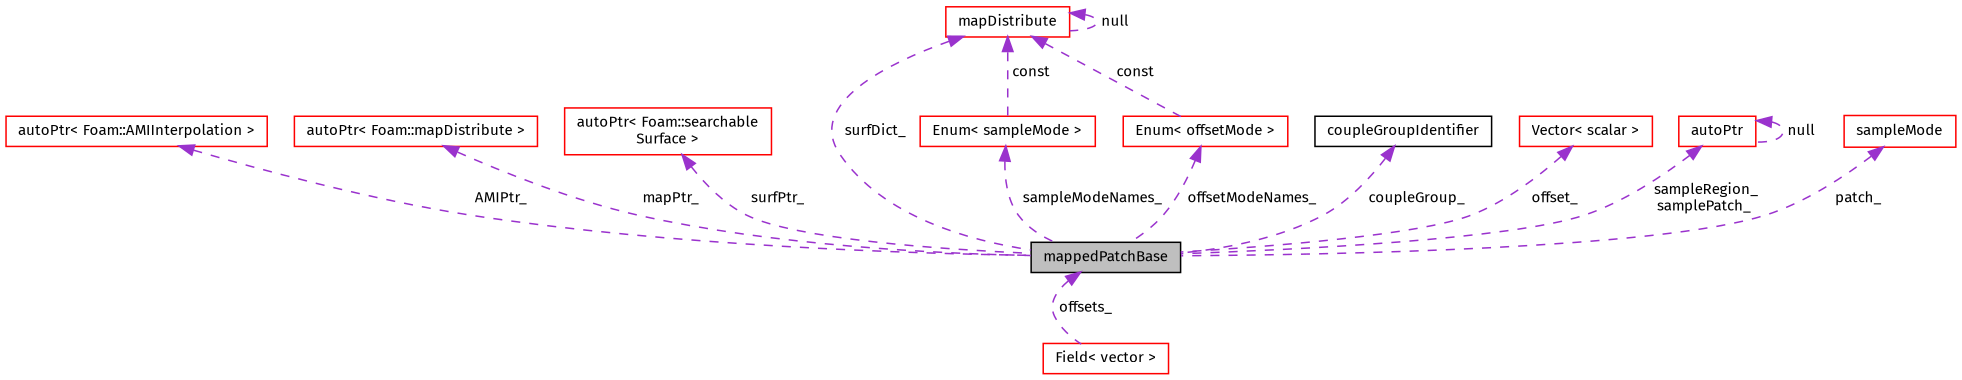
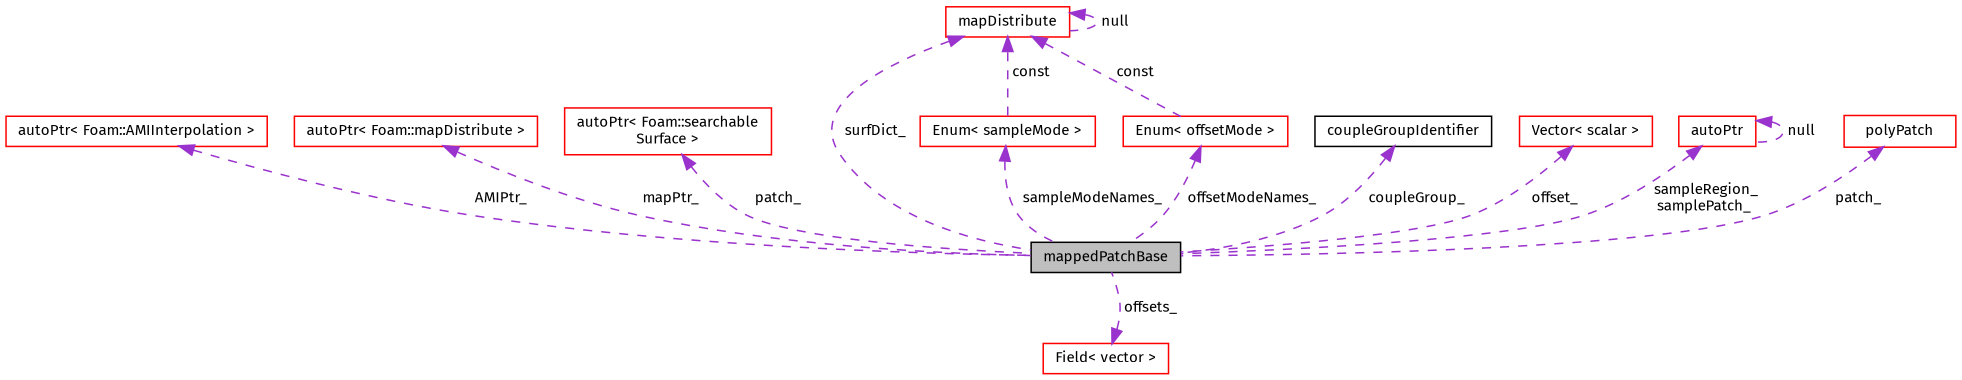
node "sampleMode": label "sampleMode" -> "polyPatch"
edge "mappedPatchBase" -> "autoPtr< Foam::searchable Surface >": label " surfPtr_" -> " patch_"
edge "Field< vector >" -> "mappedPatchBase": reversed
